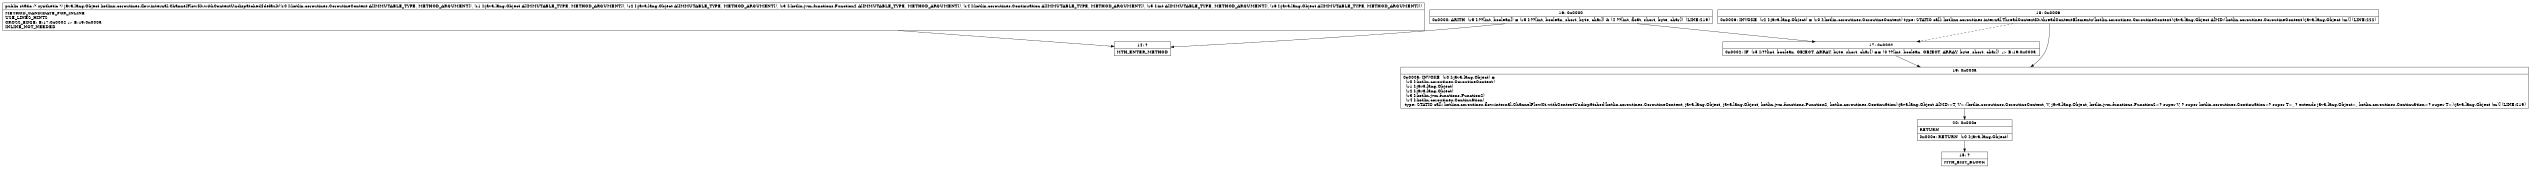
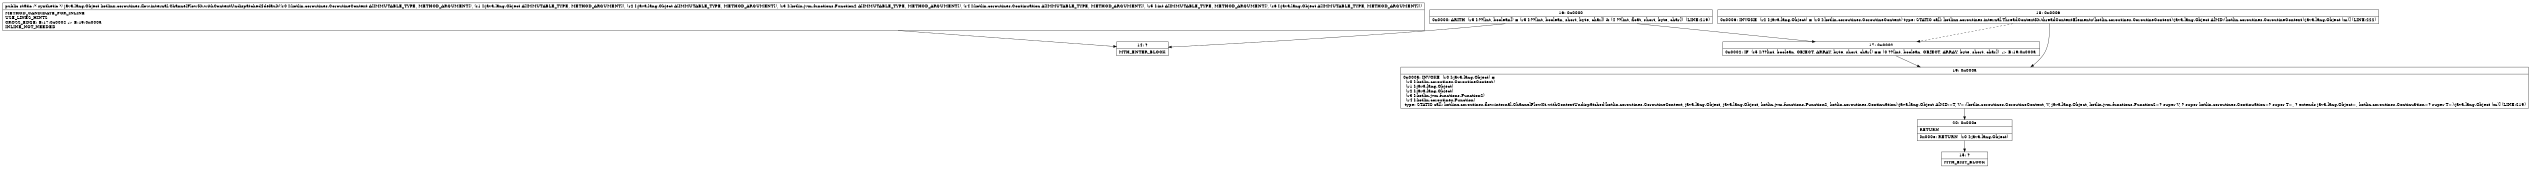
node "14: ?": text "MTH_ENTER_METHOD" -> "MTH_ENTER_BLOCK"
node "19: 0x000a": text "(r4 I:kotlin.coroutines.Continuation)" -> "(r4 I:kotlin.coroutines.Function)"
